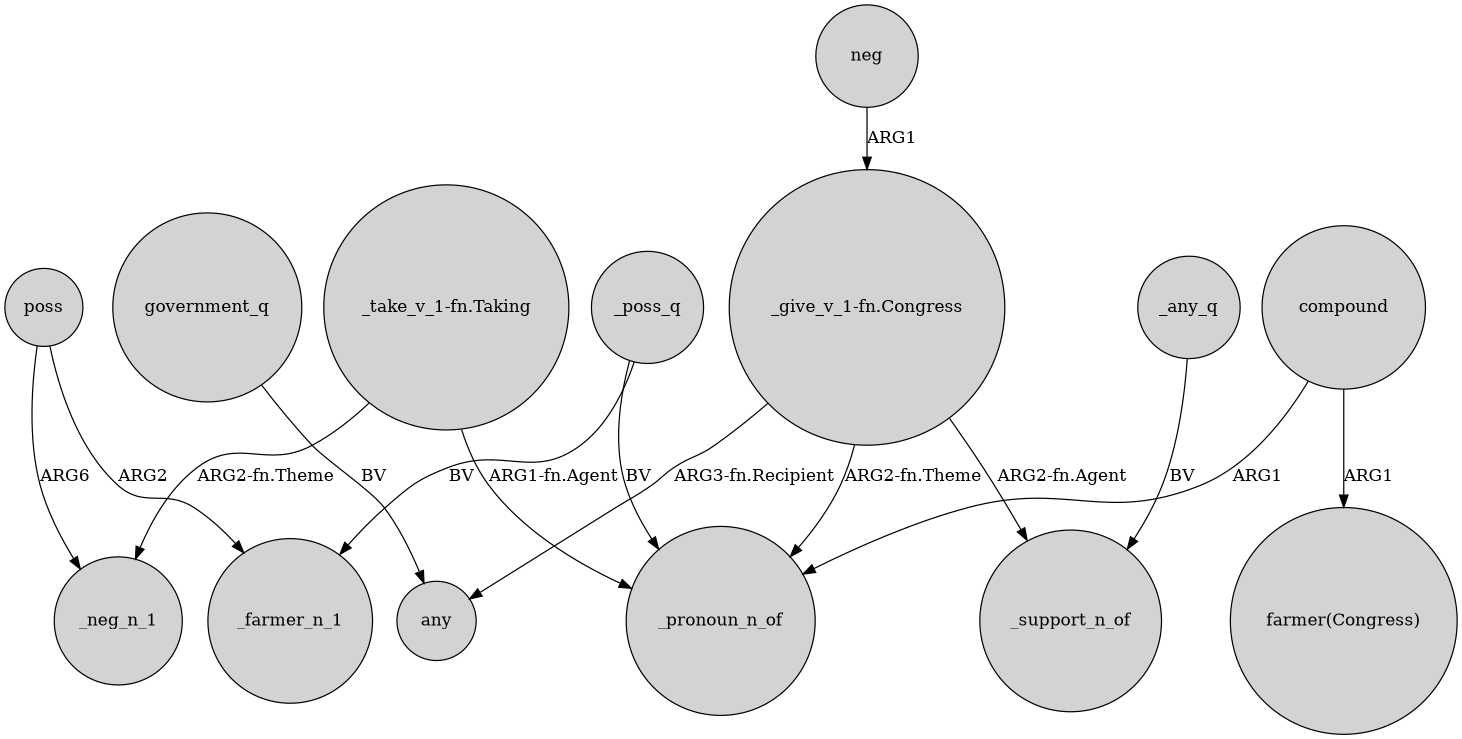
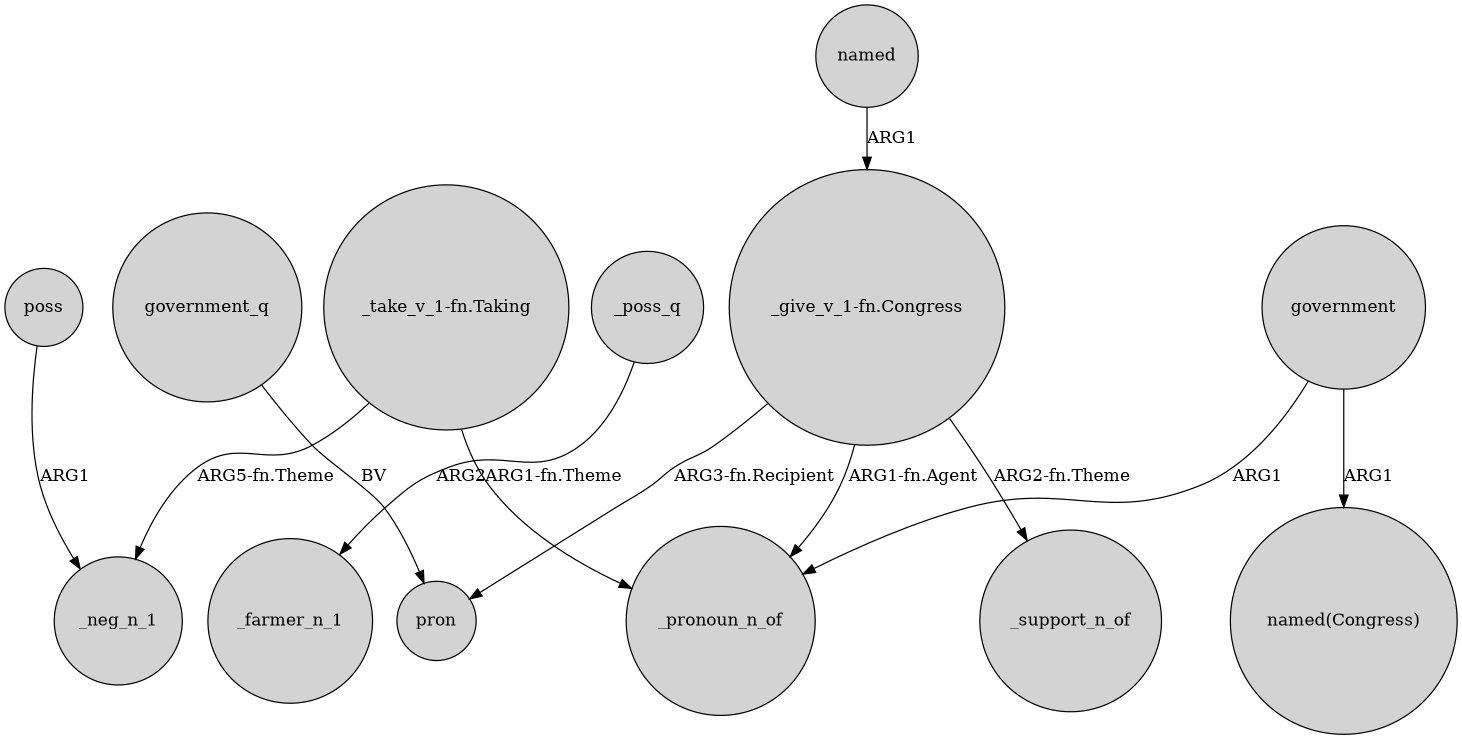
node "neg": label "neg" -> "named"
node "_any_q": removed
node "compound": label "compound" -> "government"
edge "_poss_q" -> "_pronoun_n_of": removed, label "BV"
edge "poss" -> "_neg_n_1": label "ARG6" -> "ARG1"
edge "_take_v_1-fn.Taking" -> "_neg_n_1": label "ARG2-fn.Theme" -> "ARG5-fn.Theme"
edge "_poss_q" -> "_farmer_n_1": label "BV" -> "ARG2"
edge "_take_v_1-fn.Taking" -> "_pronoun_n_of": label "ARG1-fn.Agent" -> "ARG1-fn.Theme"
edge "_give_v_1-fn.Congress" -> "_pronoun_n_of": label "ARG2-fn.Theme" -> "ARG1-fn.Agent"
edge "_give_v_1-fn.Congress" -> "_support_n_of": label "ARG2-fn.Agent" -> "ARG2-fn.Theme"
edge "poss" -> "_farmer_n_1": removed, label "ARG2"
node "any": label "any" -> "pron"
node "farmer(Congress)": label "farmer(Congress)" -> "named(Congress)"
